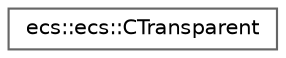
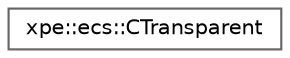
node "ecs::ecs::CTransparent": label "ecs::ecs::CTransparent" -> "xpe::ecs::CTransparent"
